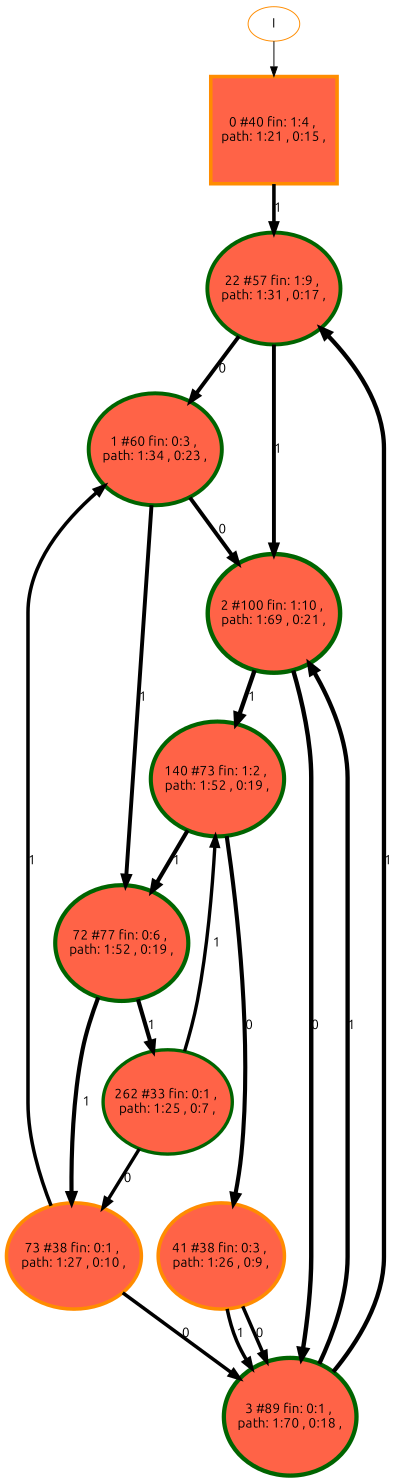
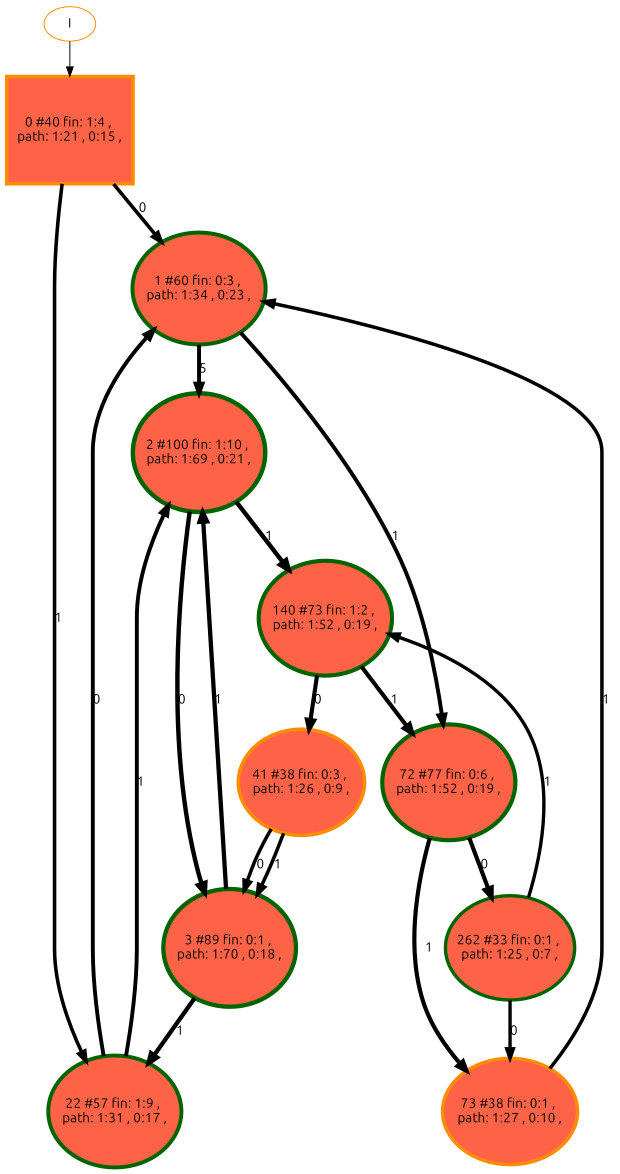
edge "0 #40 fin: 1:4 , path: 1:21 , 0:15 ," -> "1 #60 fin: 0:3 , path: 1:34 , 0:23 ,": added, label "0"
edge "1 #60 fin: 0:3 , path: 1:34 , 0:23 ," -> "2 #100 fin: 1:10 , path: 1:69 , 0:21 ,": label "0 " -> "5 "
edge "72 #77 fin: 0:6 , path: 1:52 , 0:19 ," -> "262 #33 fin: 0:1 , path: 1:25 , 0:7 ,": label "1 " -> "0 "
edge "73 #38 fin: 0:1 , path: 1:27 , 0:10 ," -> "3 #89 fin: 0:1 , path: 1:70 , 0:18 ,": removed, label "0"
